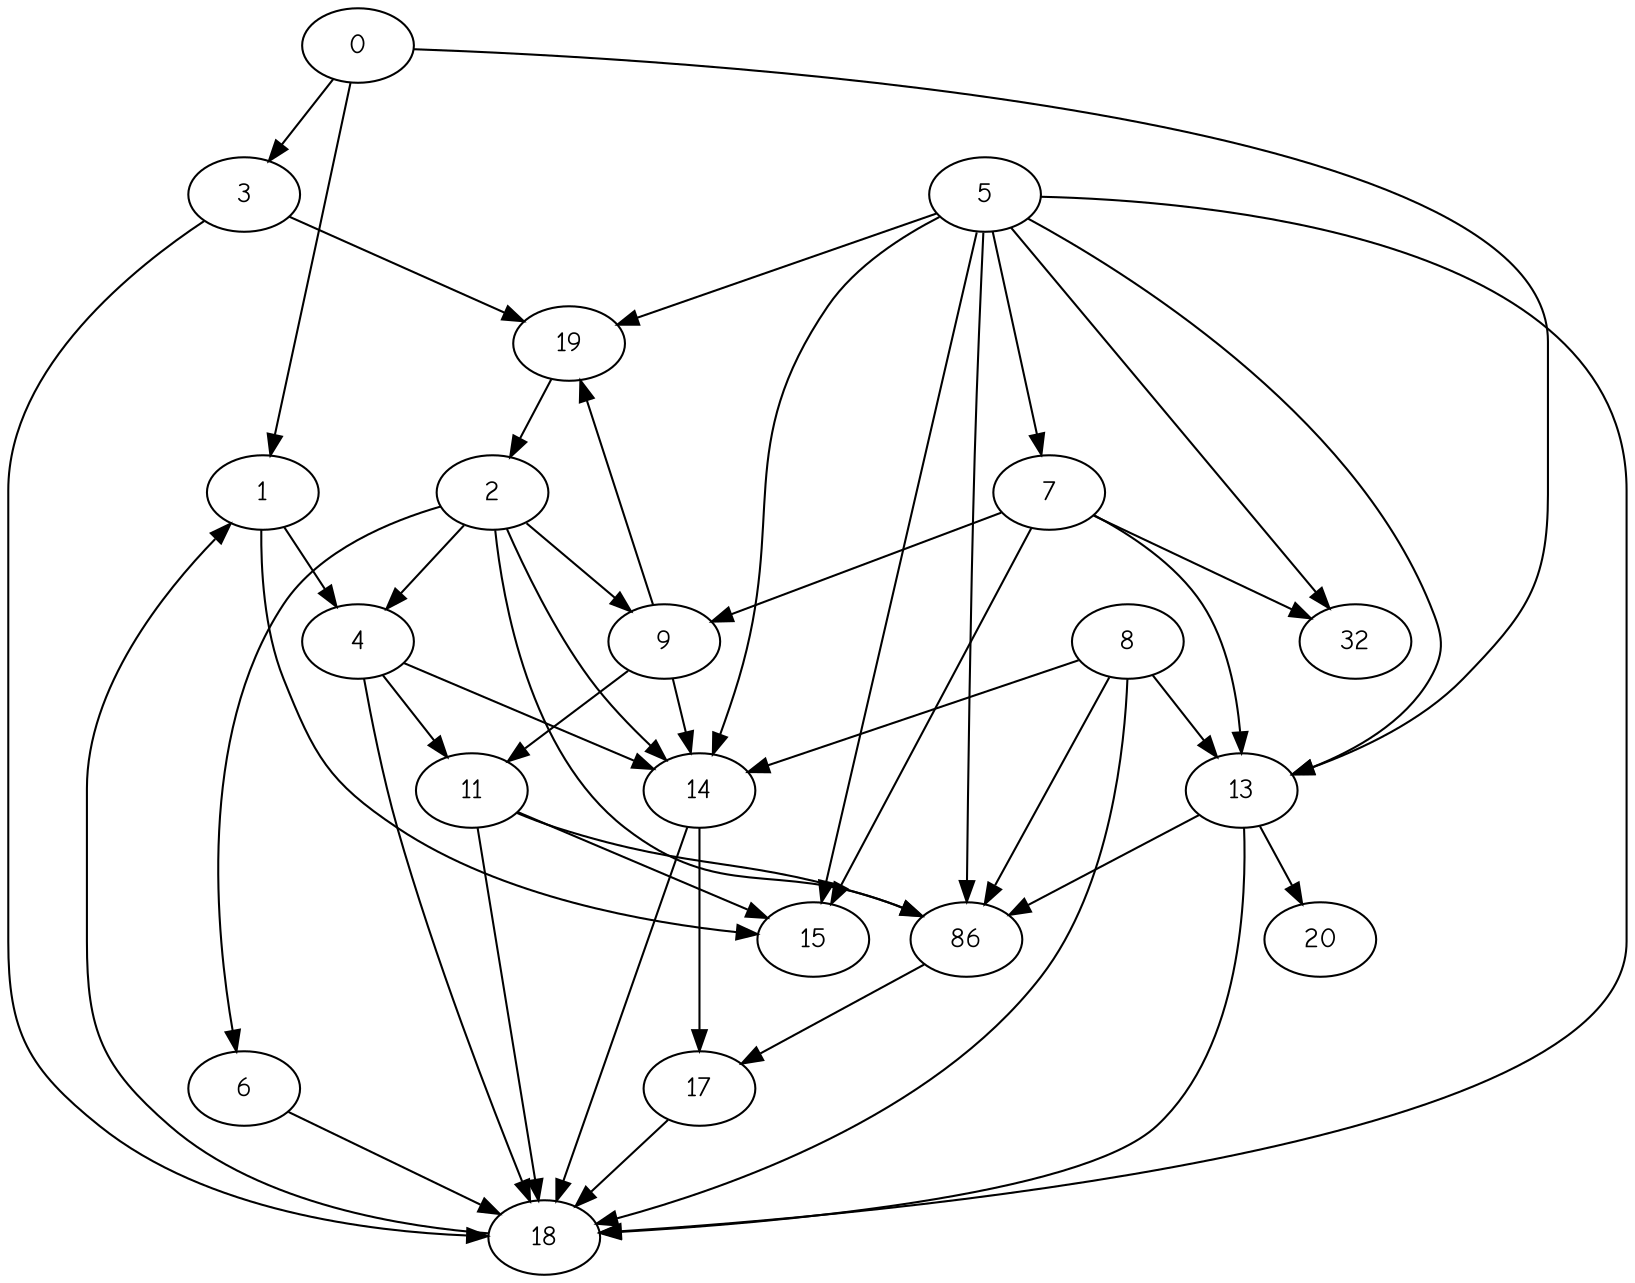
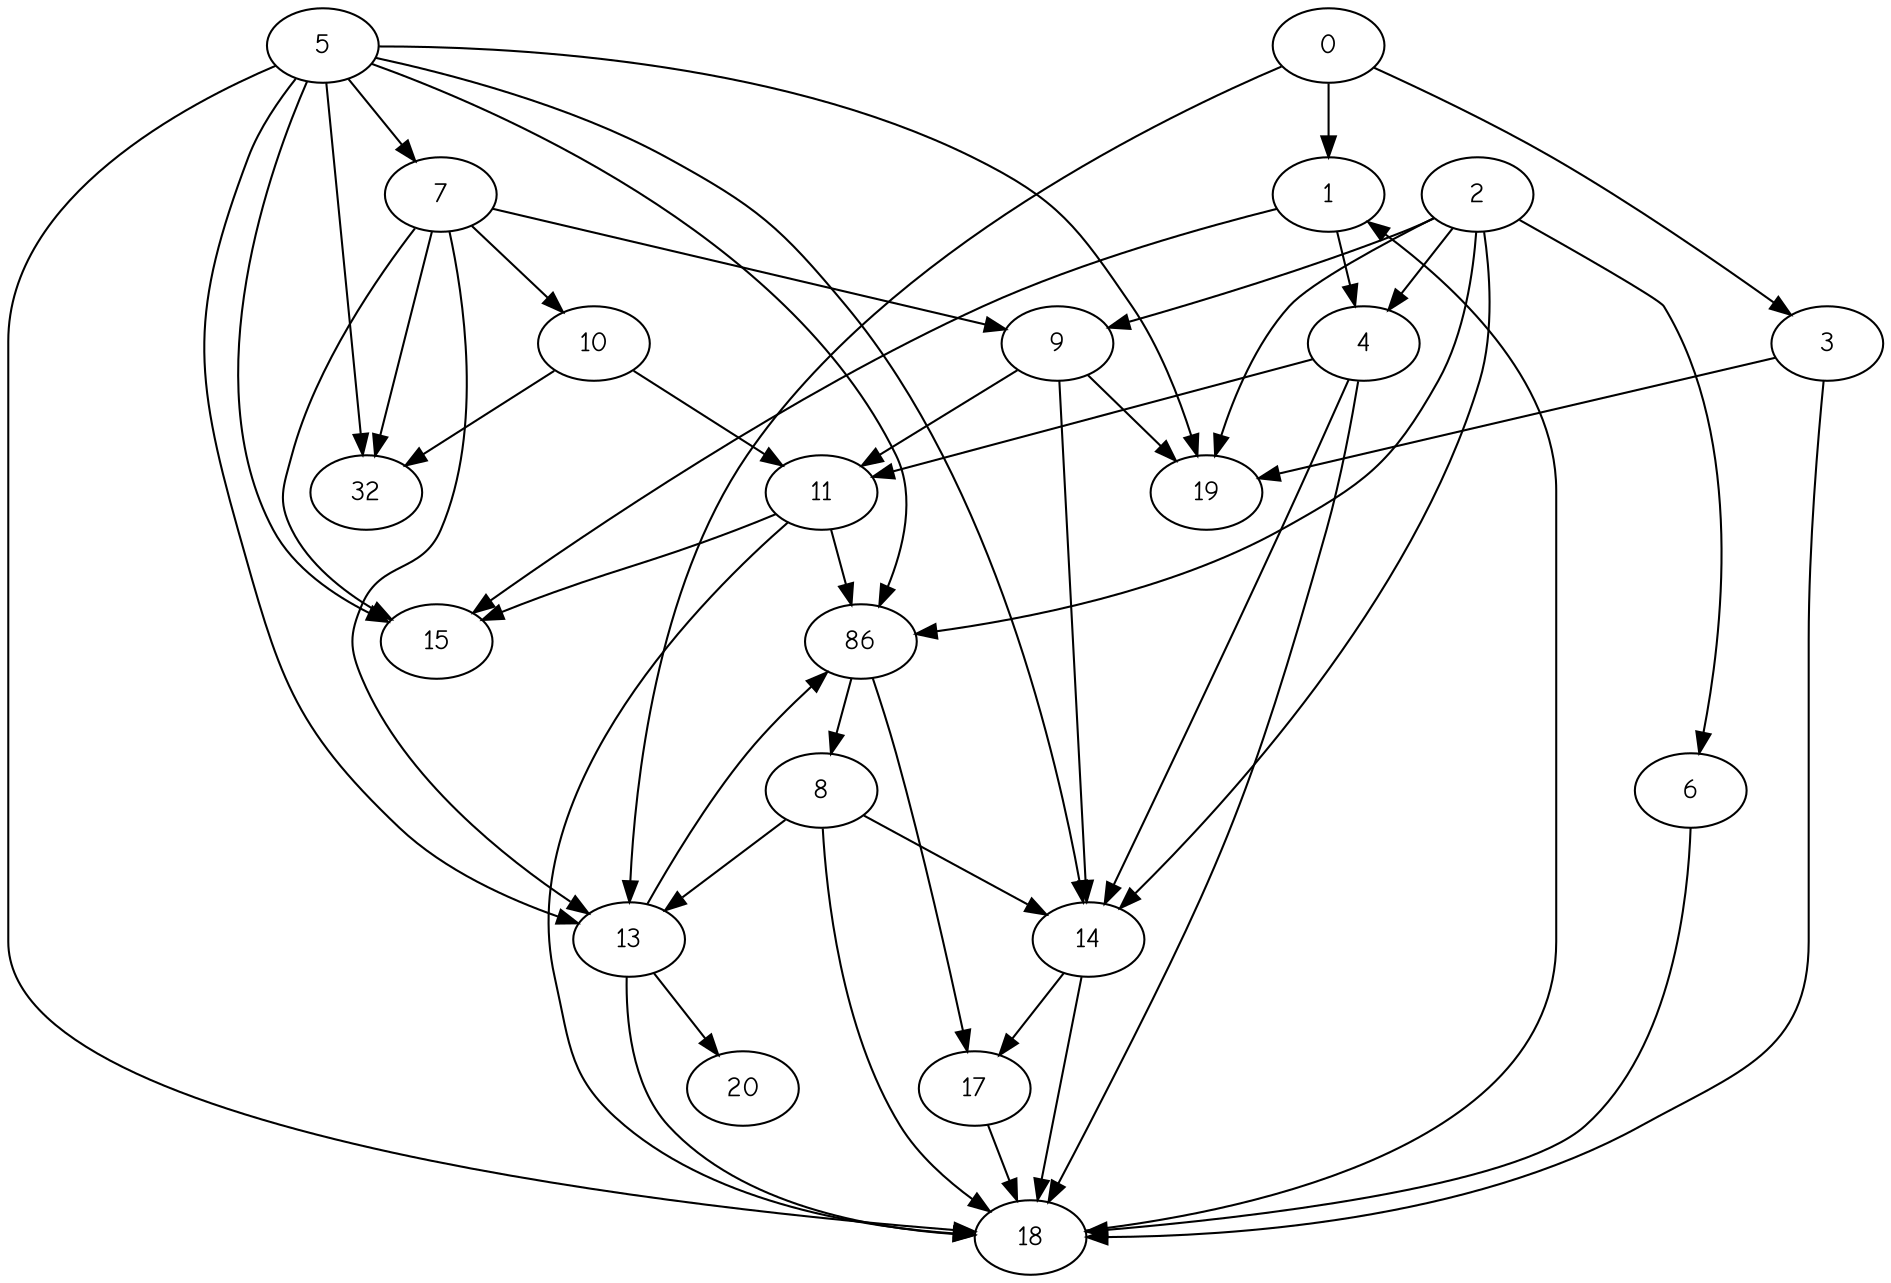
node "10": added
edge "19" -> "2": reversed
edge "8" -> "86": reversed
